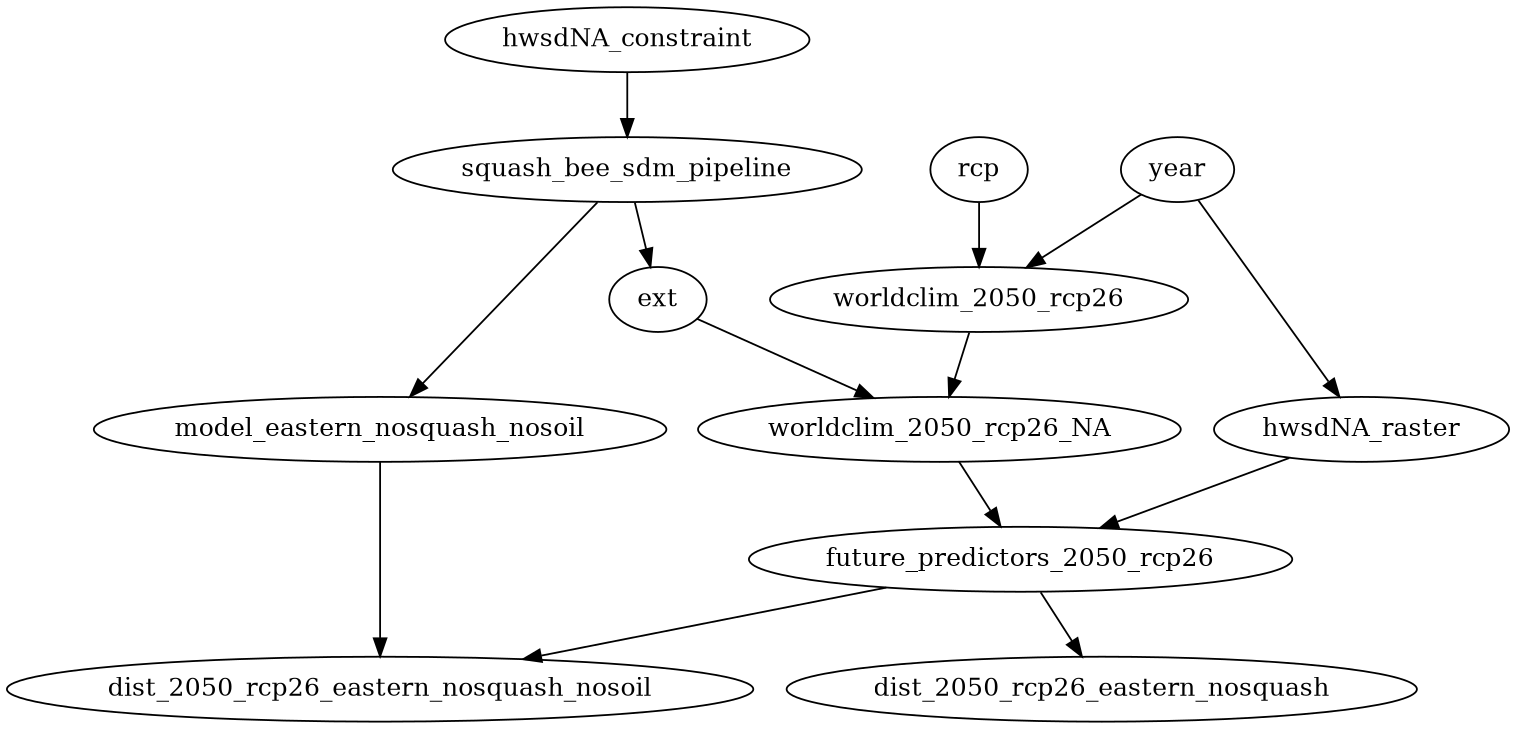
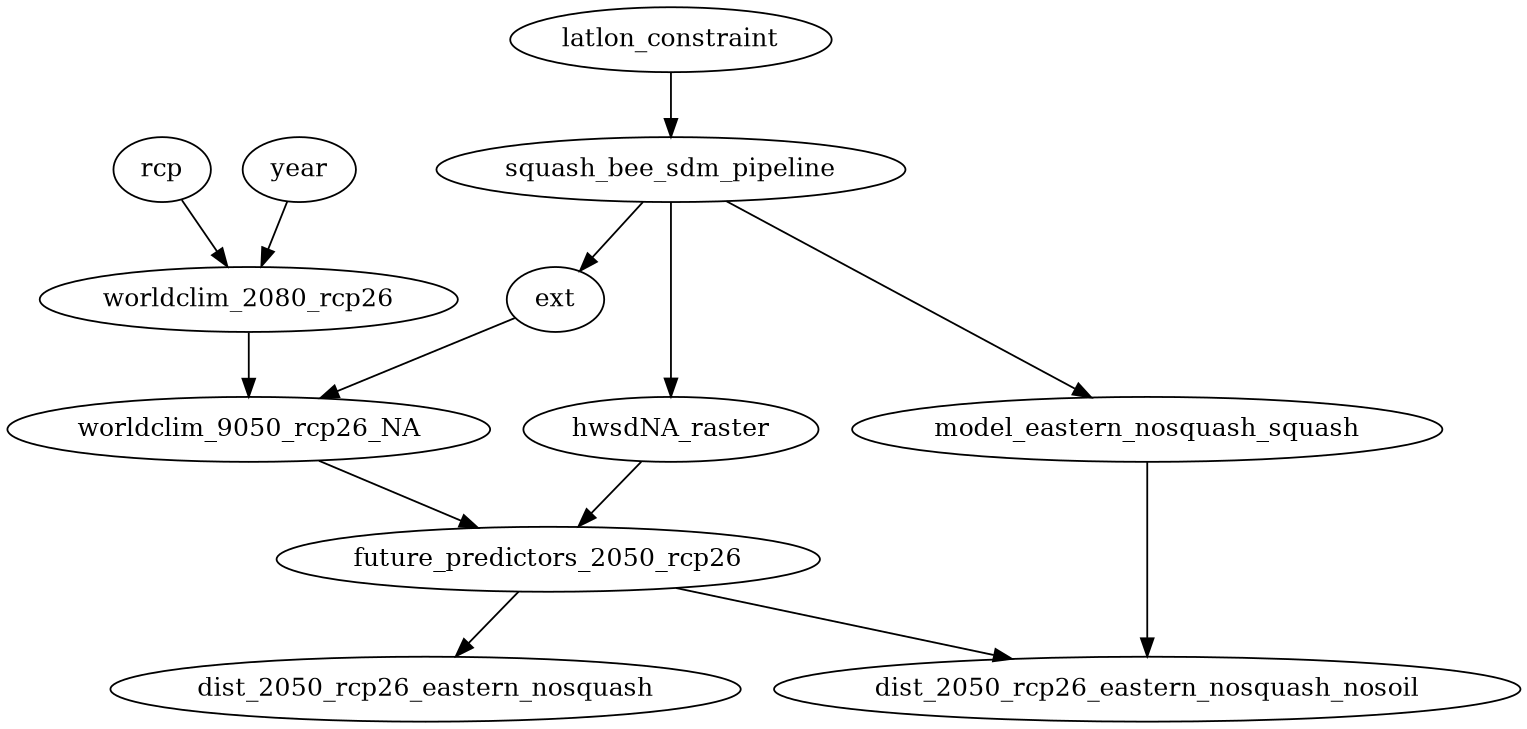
node "hwsdNA_constraint": label "hwsdNA_constraint" -> "latlon_constraint"
edge "year" -> "hwsdNA_raster": now "squash_bee_sdm_pipeline" -> "hwsdNA_raster"
node "worldclim_2050_rcp26": label "worldclim_2050_rcp26" -> "worldclim_2080_rcp26"
node "model_eastern_nosquash_nosoil": label "model_eastern_nosquash_nosoil" -> "model_eastern_nosquash_squash"
node "worldclim_2050_rcp26_NA": label "worldclim_2050_rcp26_NA" -> "worldclim_9050_rcp26_NA"
